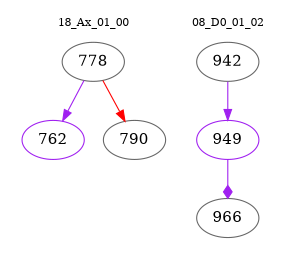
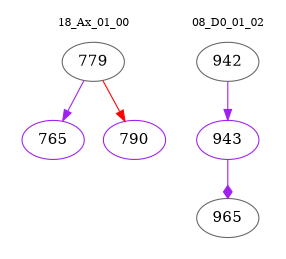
node "778": label "778" -> "779"
node "762": label "762" -> "765"
node "790": color gray40 -> purple
node "949": label "949" -> "943"
node "966": label "966" -> "965"
